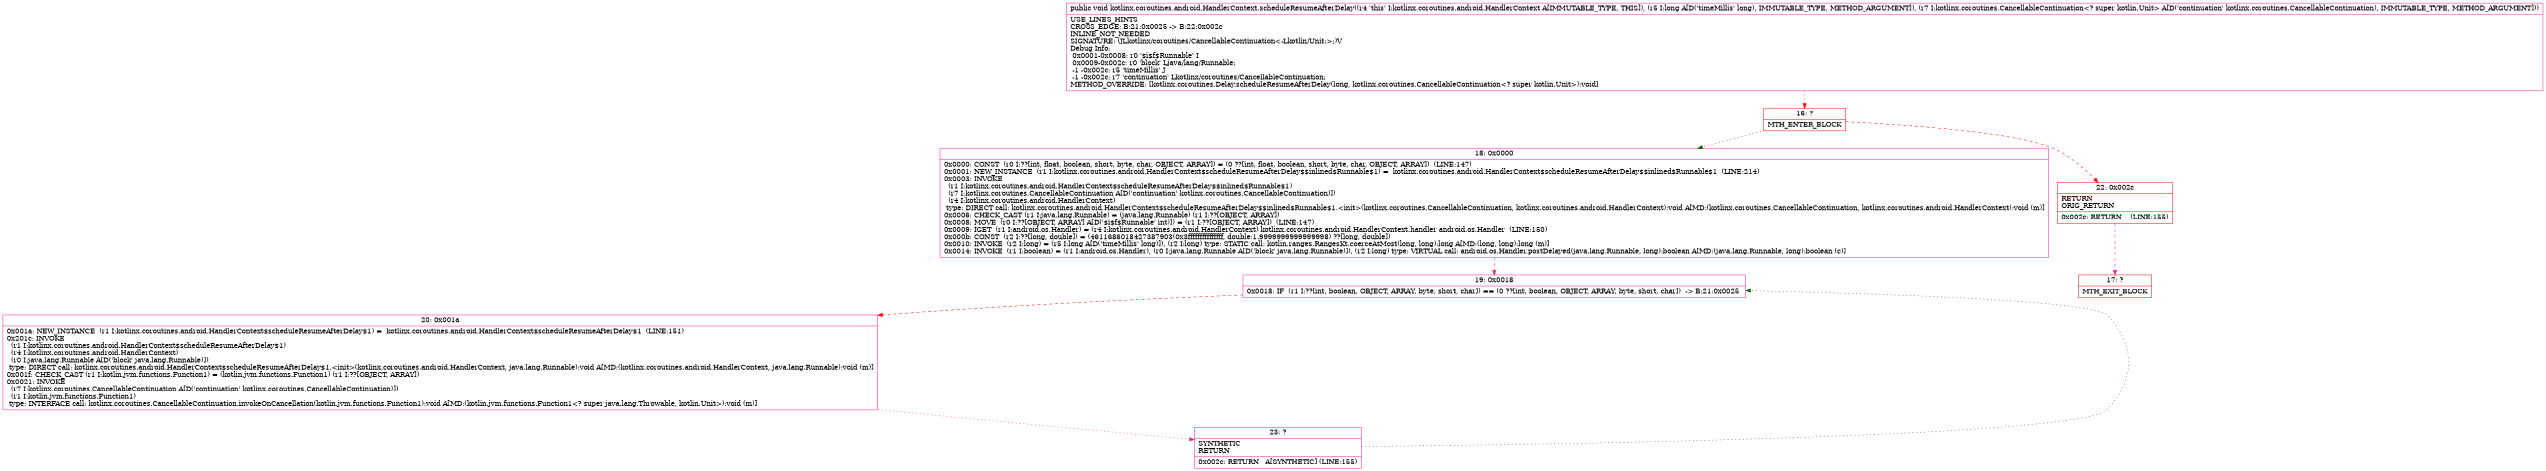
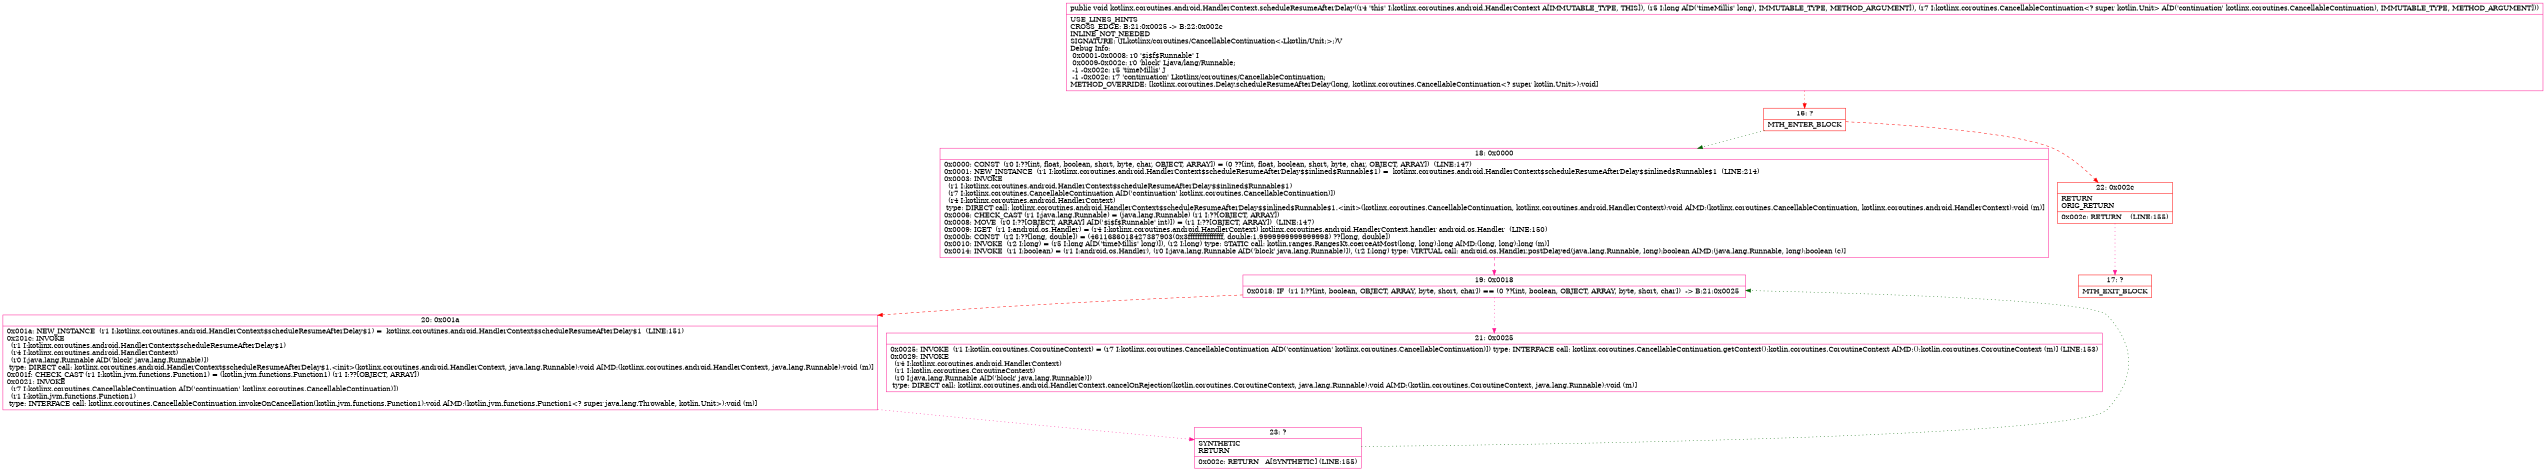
edge "22: 0x002c" -> "17: ?": style dashed -> dotted
node "21: 0x0025": added
